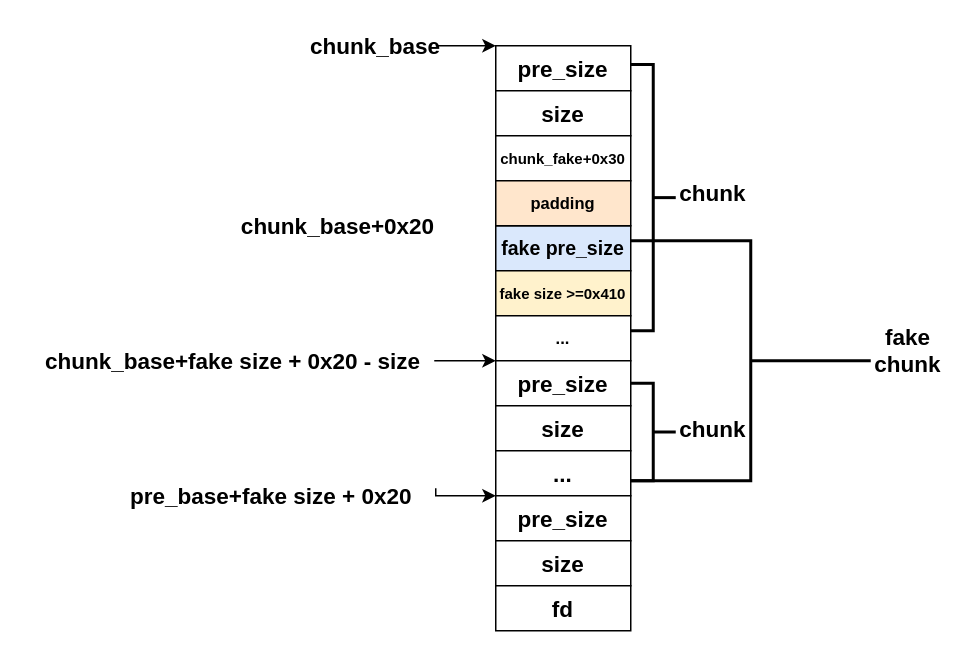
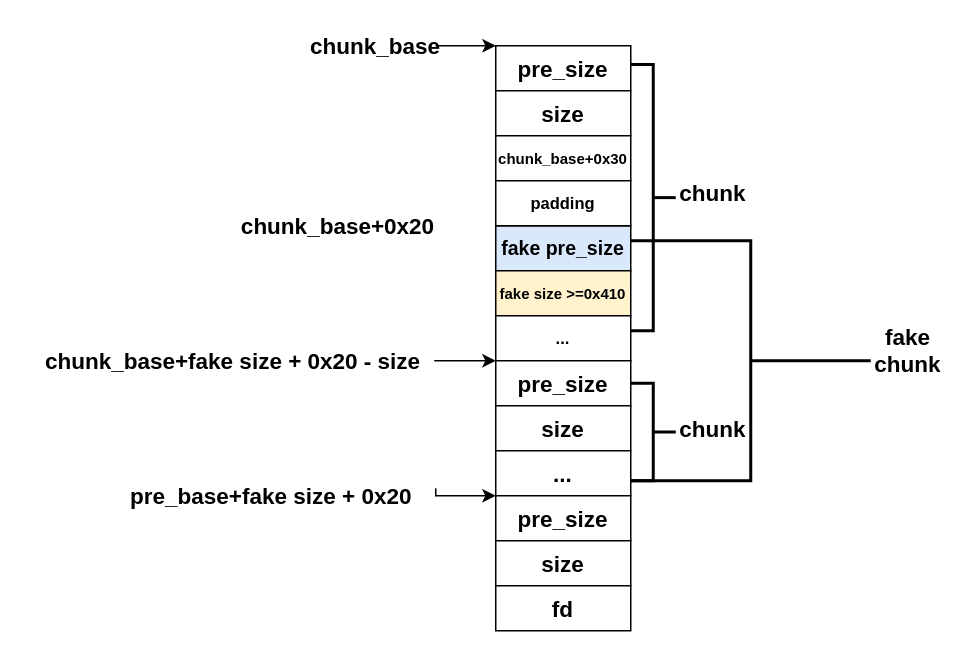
node "chunk_fake+0x30": label "chunk_fake+0x30" -> "chunk_base+0x30"
node "padding": fillcolor #ffe6cc -> #ffffff
